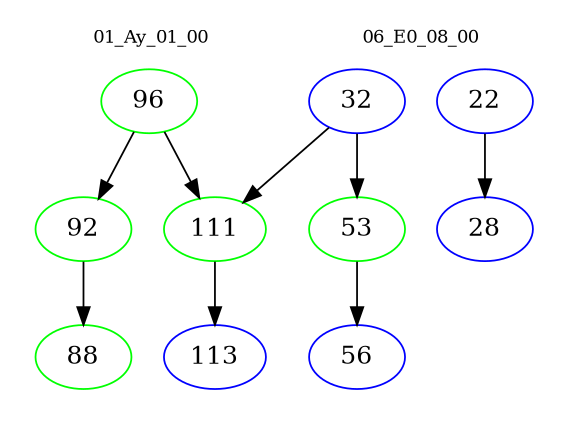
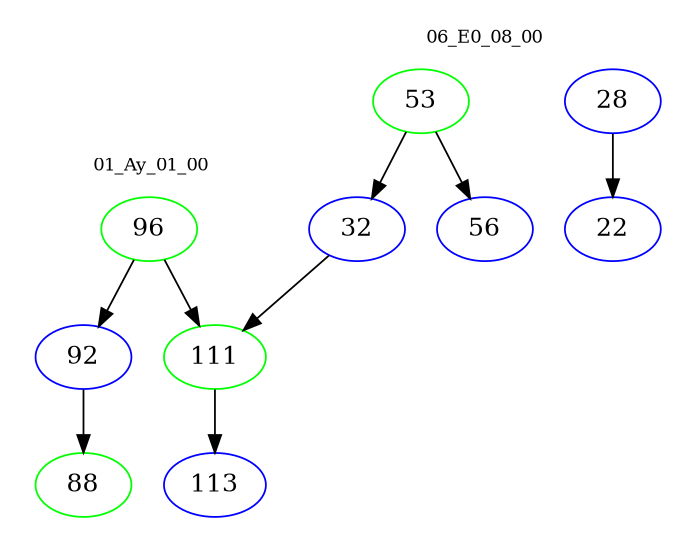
edge "32" -> "53": reversed
edge "22" -> "28": reversed
node "92": color green -> blue
